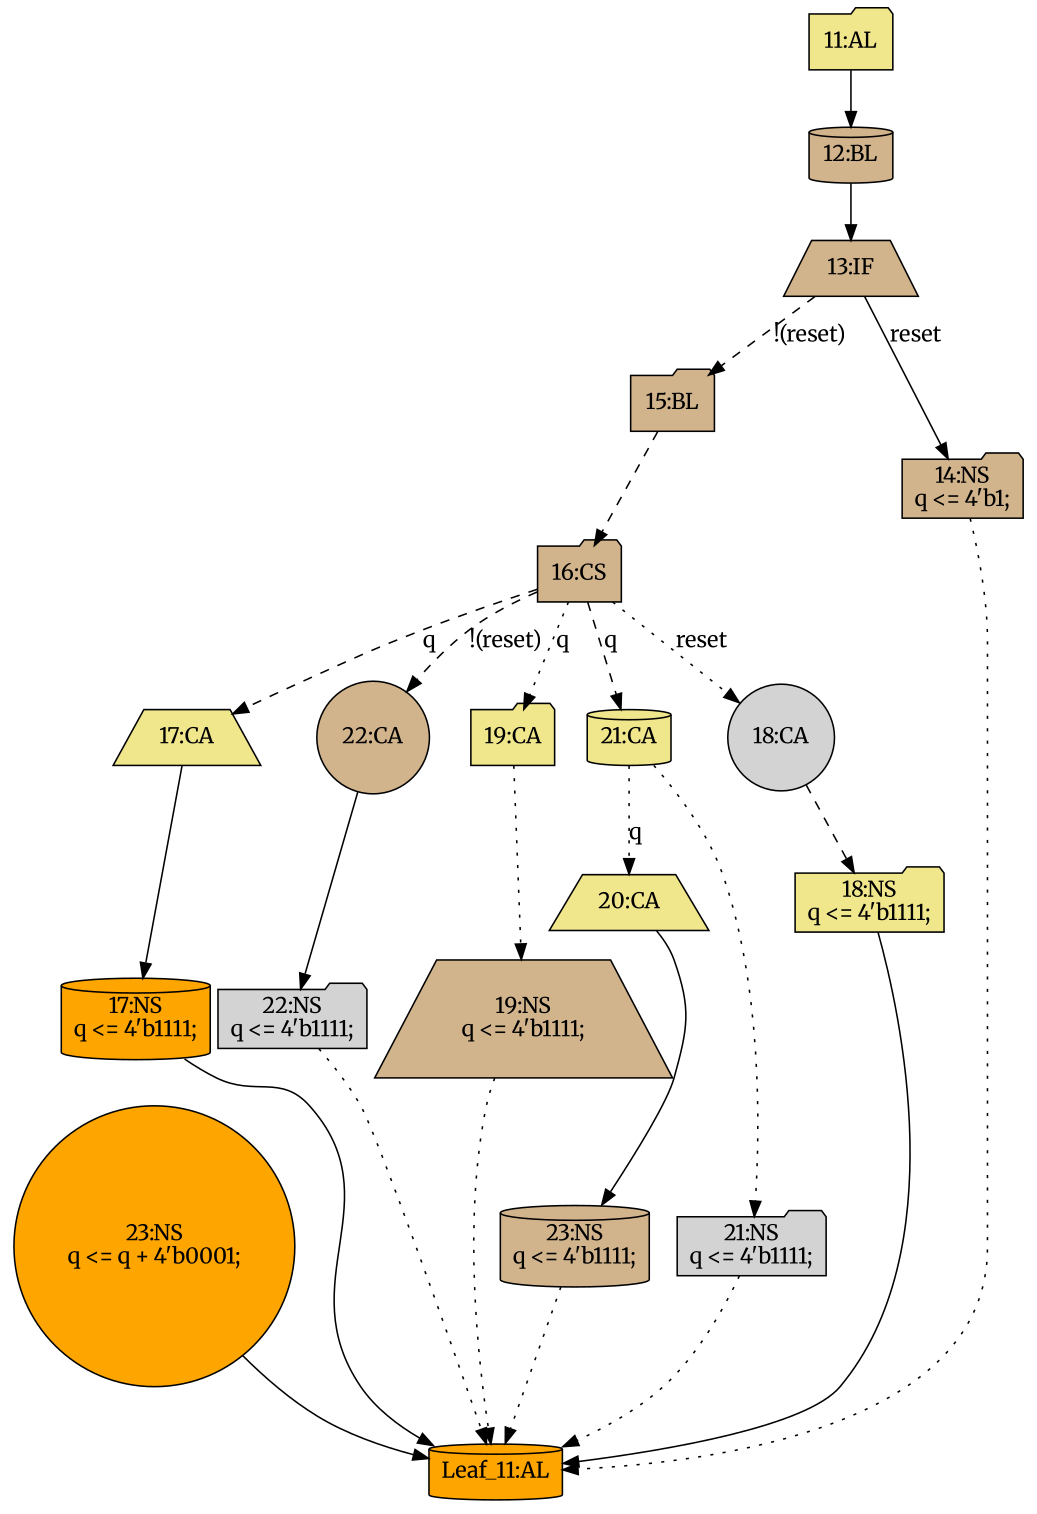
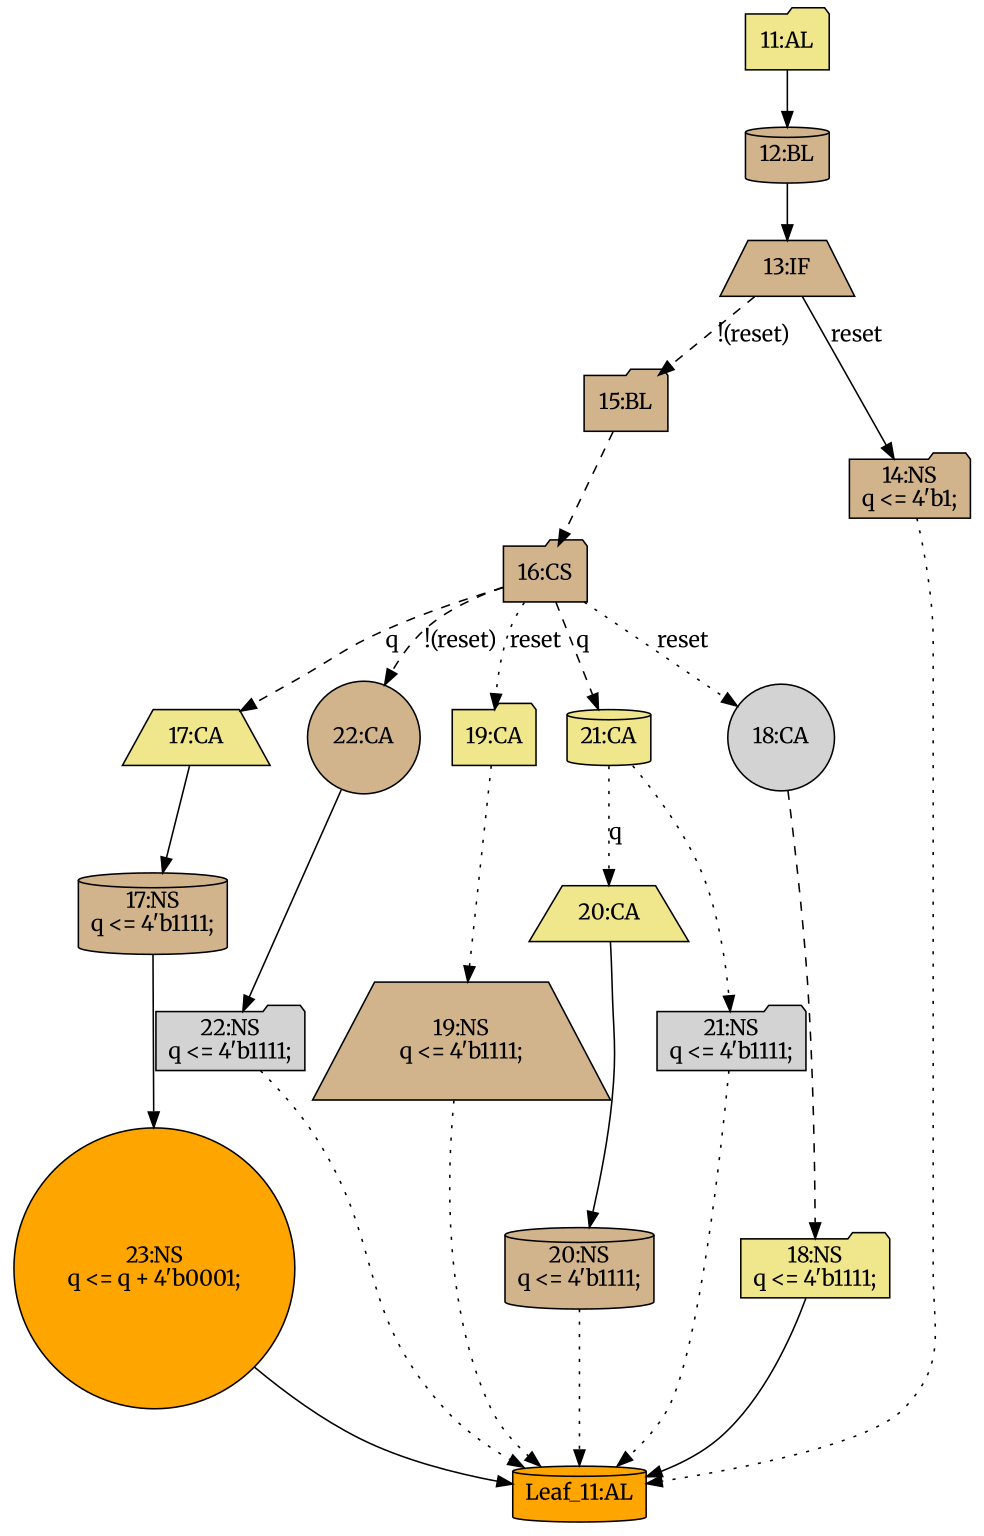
edge "16:CS" -> "19:CA": label "q" -> "reset"
node "17:NS q <= 4'b1111;": fillcolor orange -> tan
edge "17:NS q <= 4'b1111;" -> "Leaf_11:AL": now "17:NS q <= 4'b1111;" -> "23:NS q <= q + 4'b0001;"
node "23:NS q <= 4'b1111;": label "23:NS q <= 4'b1111;" -> "20:NS q <= 4'b1111;"
